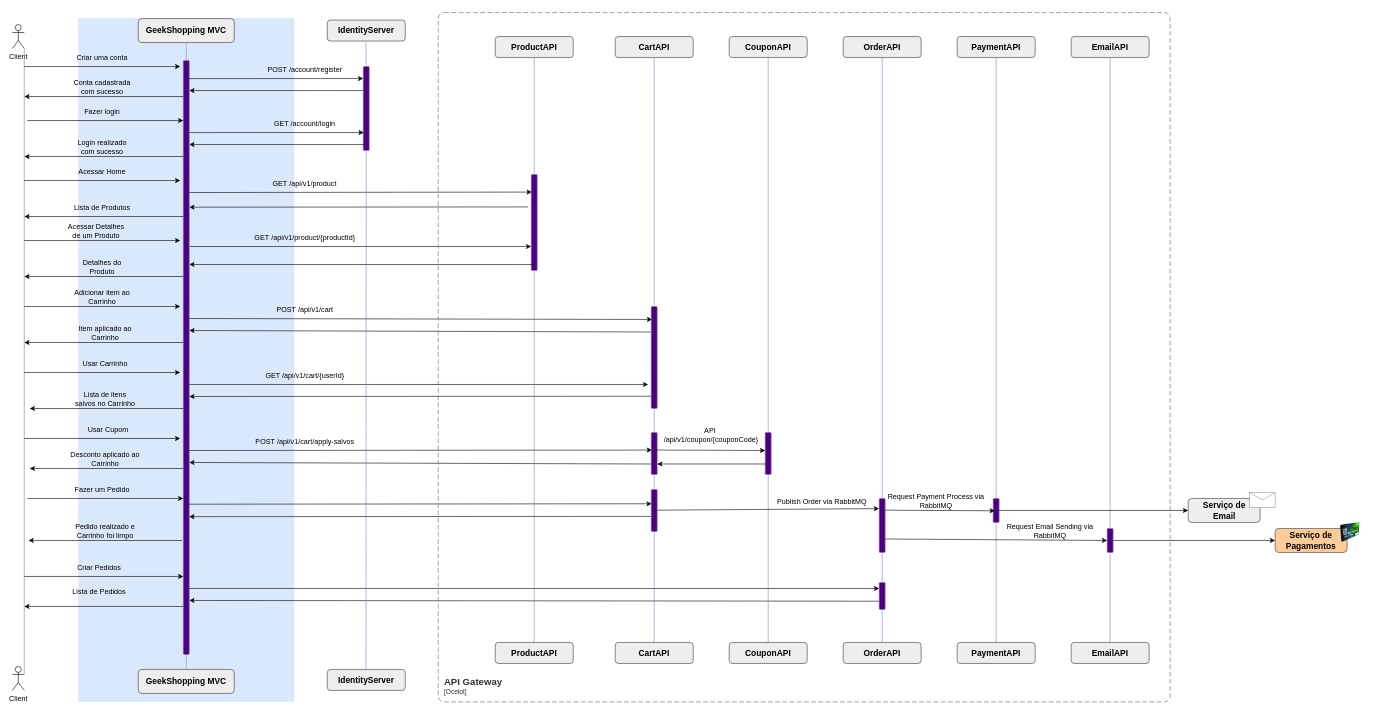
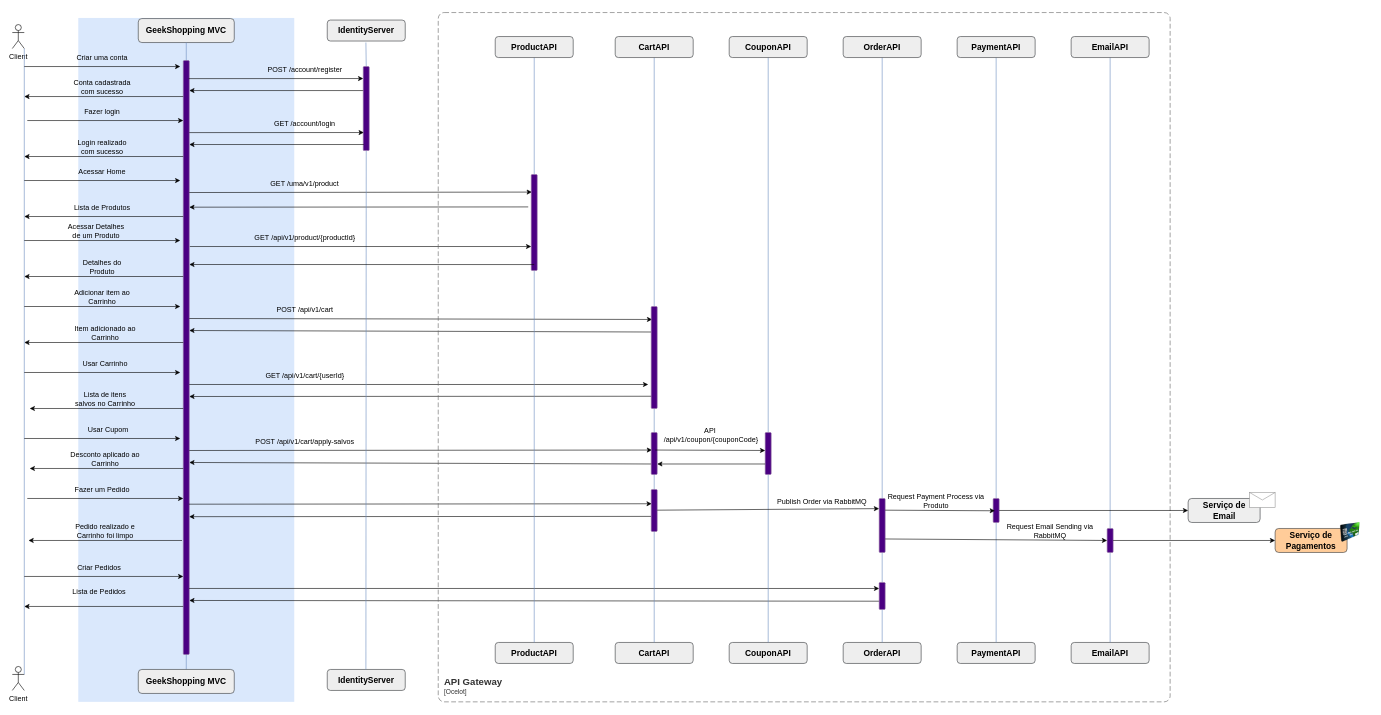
node "GET /api/v1/product": label "GET /api/v1/product" -> "GET /uma/v1/product"
node "Item aplicado ao Carrinho": label "Item aplicado ao Carrinho" -> "Item adicionado ao Carrinho"
node "Request Payment Process via RabbitMQ": label "Request Payment Process via RabbitMQ" -> "Request Payment Process via Produto"
